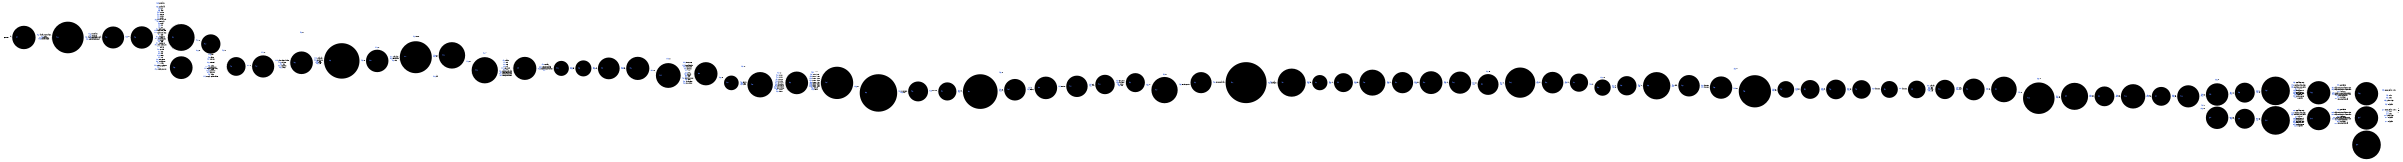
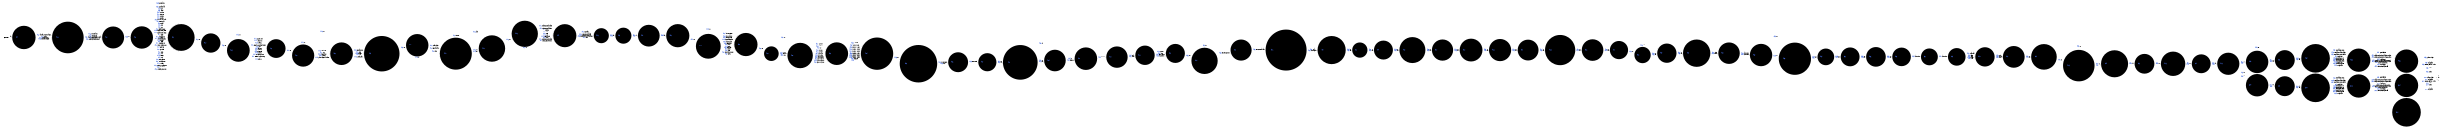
edge "49185" -> "49184": reversed
edge "49223" -> "49225": removed, label "194872 Yes"
